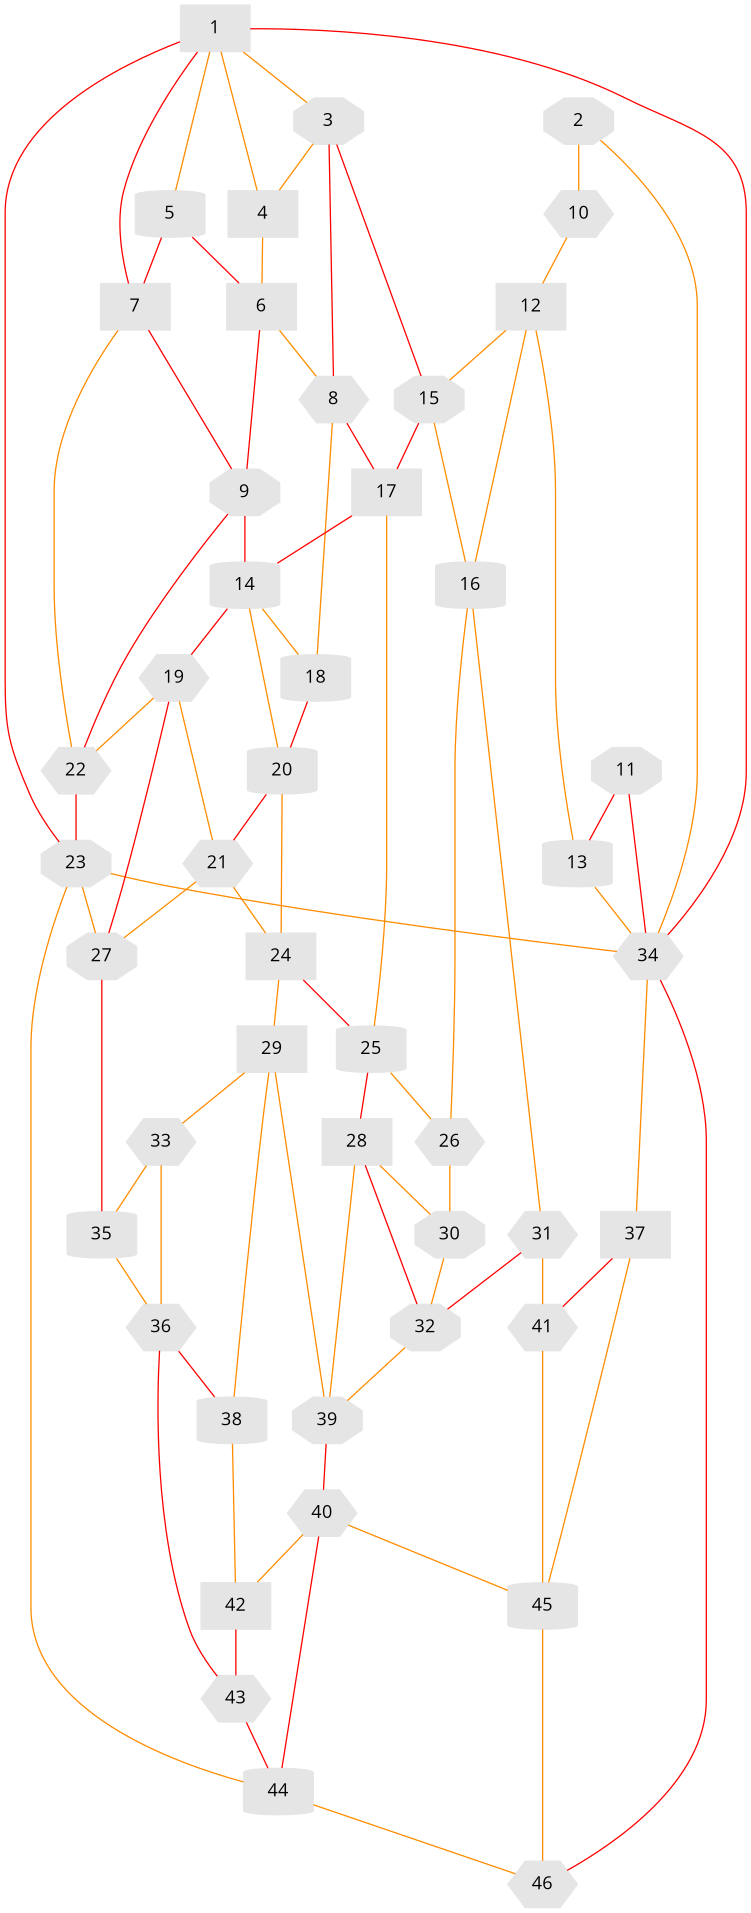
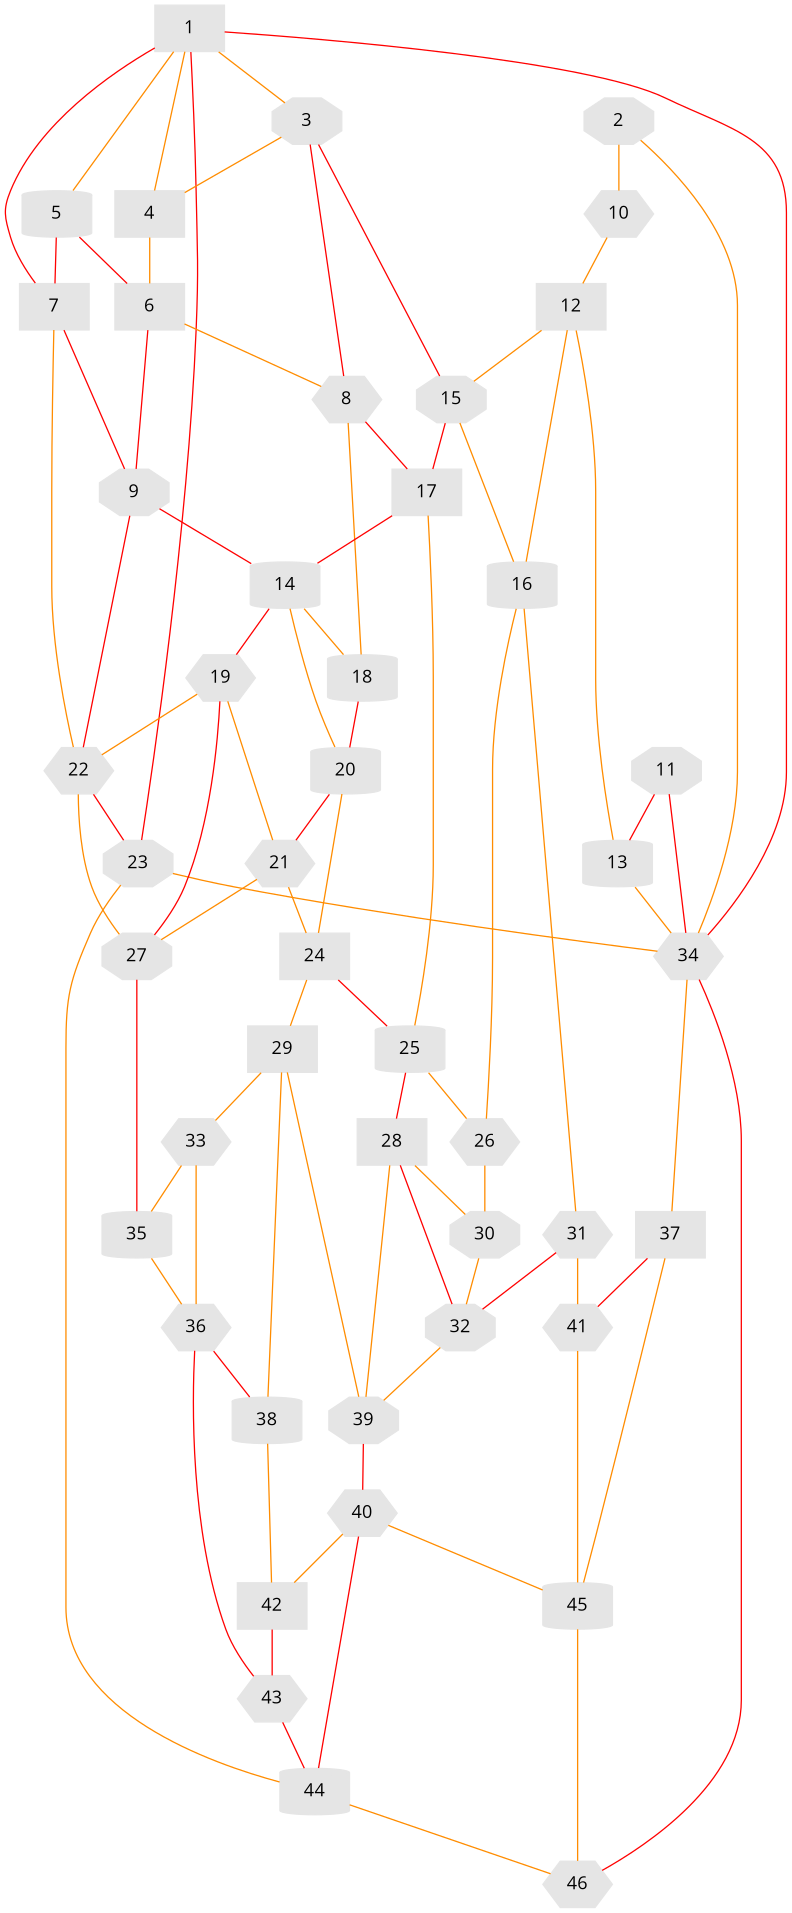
edge "23" -- "27": now "22" -- "27"
